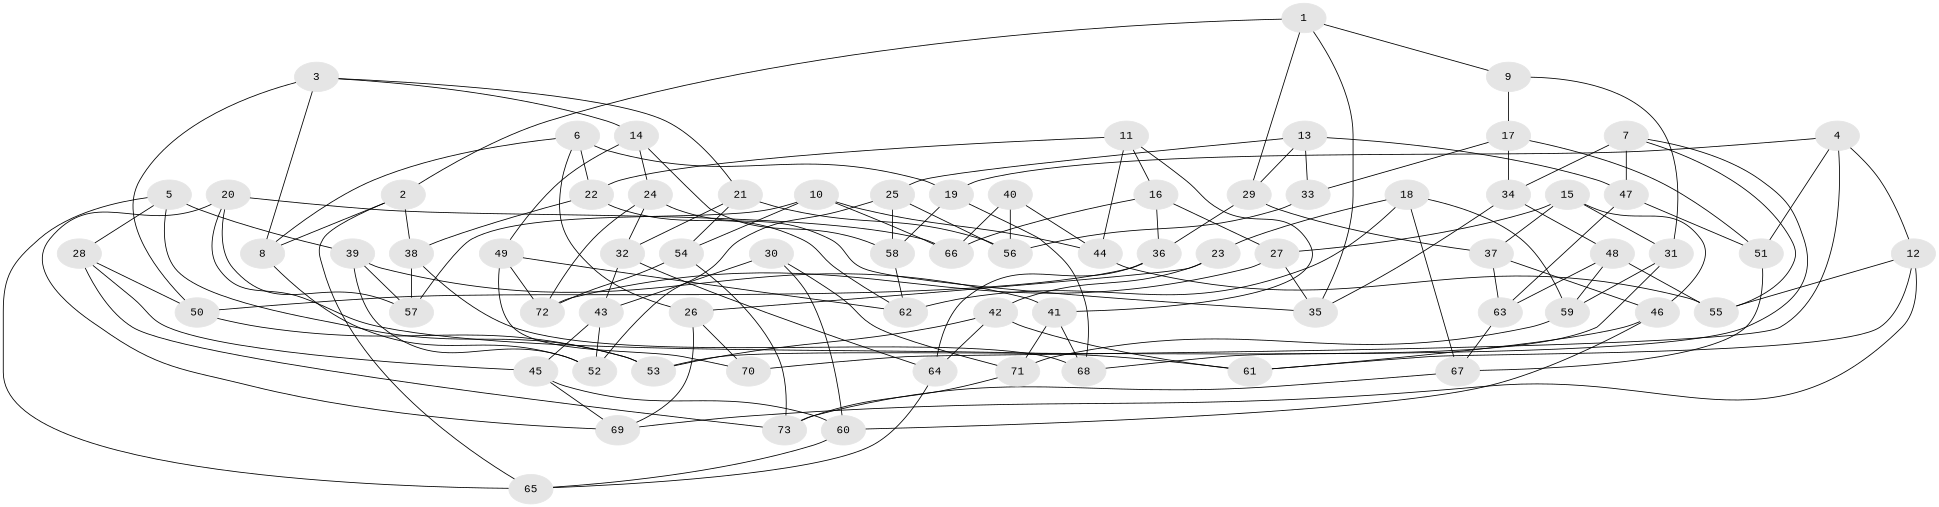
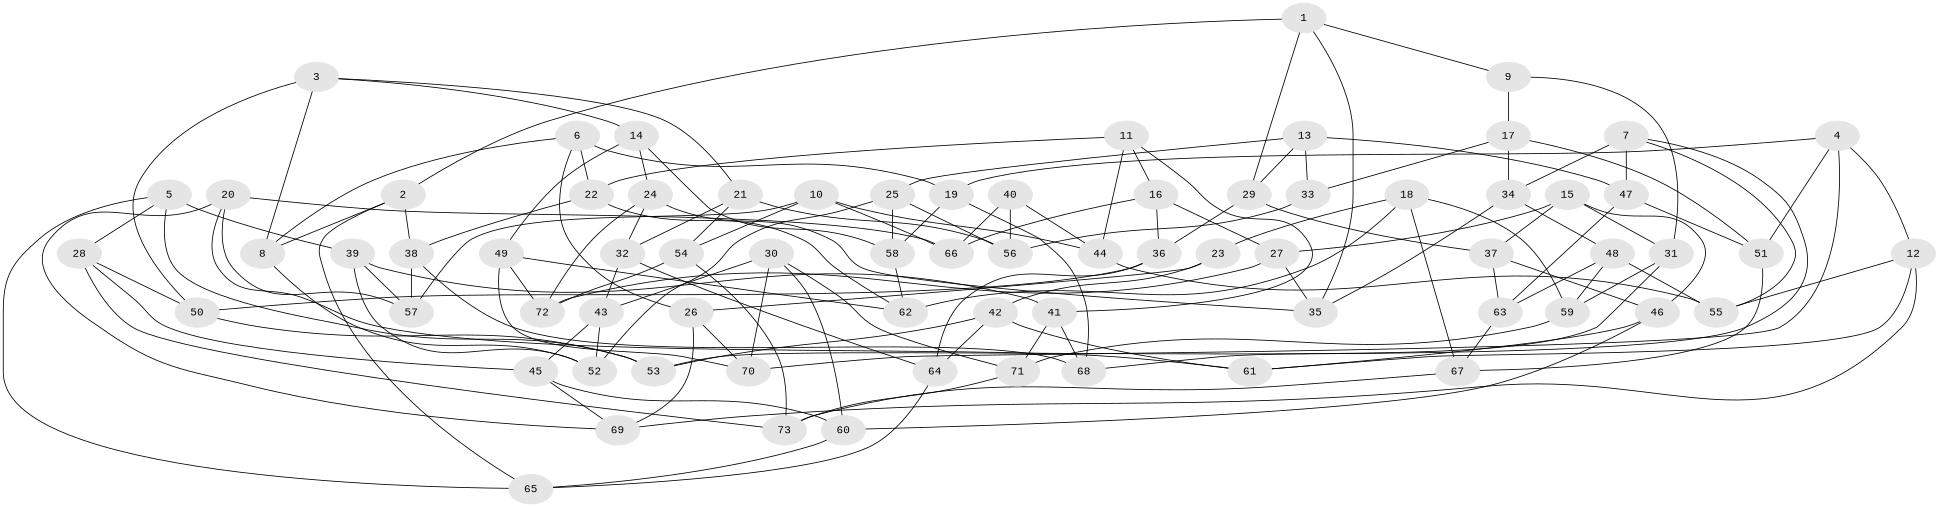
edge "30" -- "70": added
